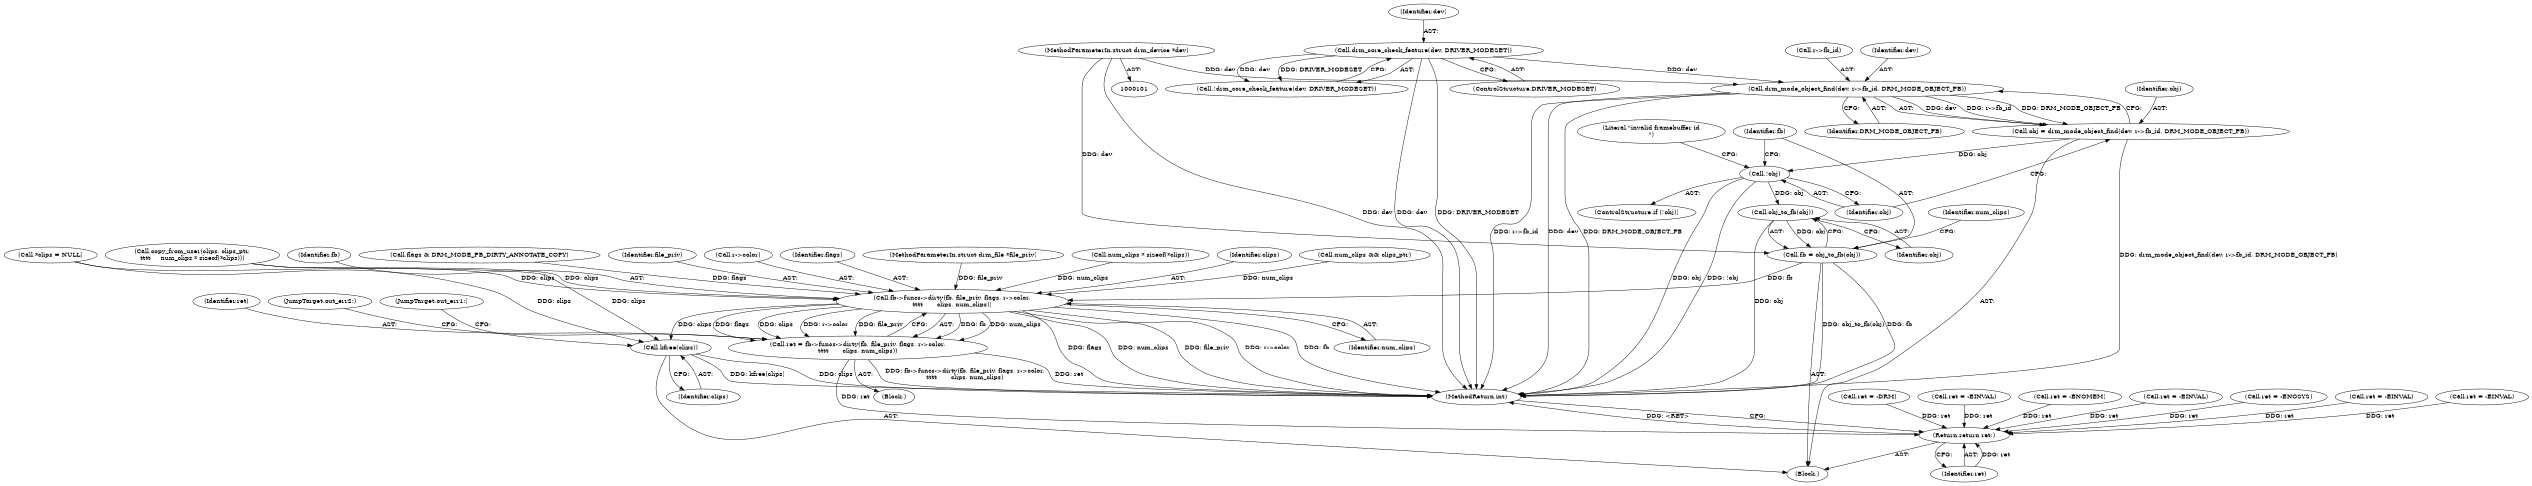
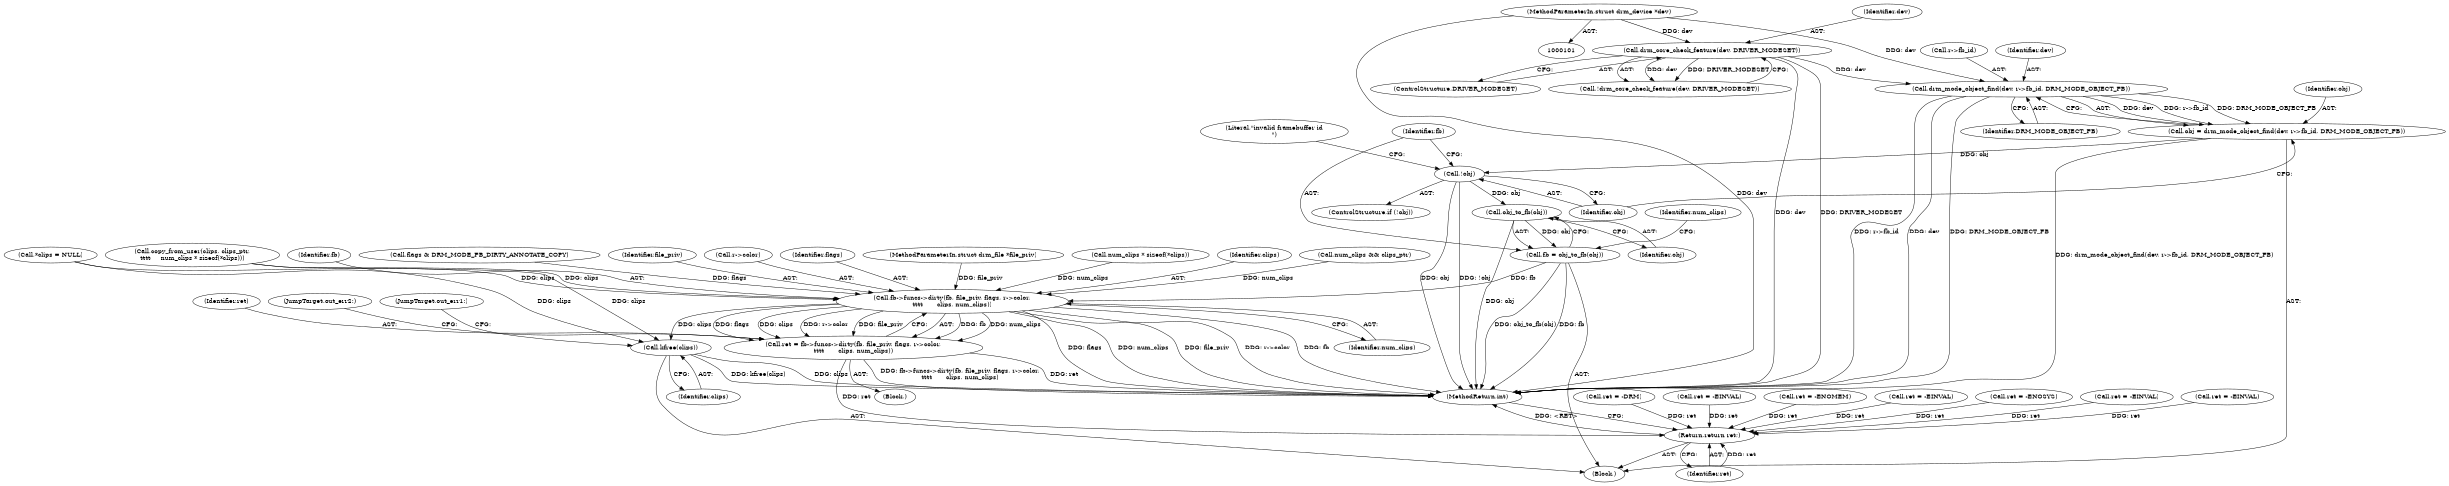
edge "(MethodParameterIn,struct drm_device *dev)" -> "(Call,fb = obj_to_fb(obj))": now "(MethodParameterIn,struct drm_device *dev)" -> "(Call,drm_core_check_feature(dev, DRIVER_MODESET))"
